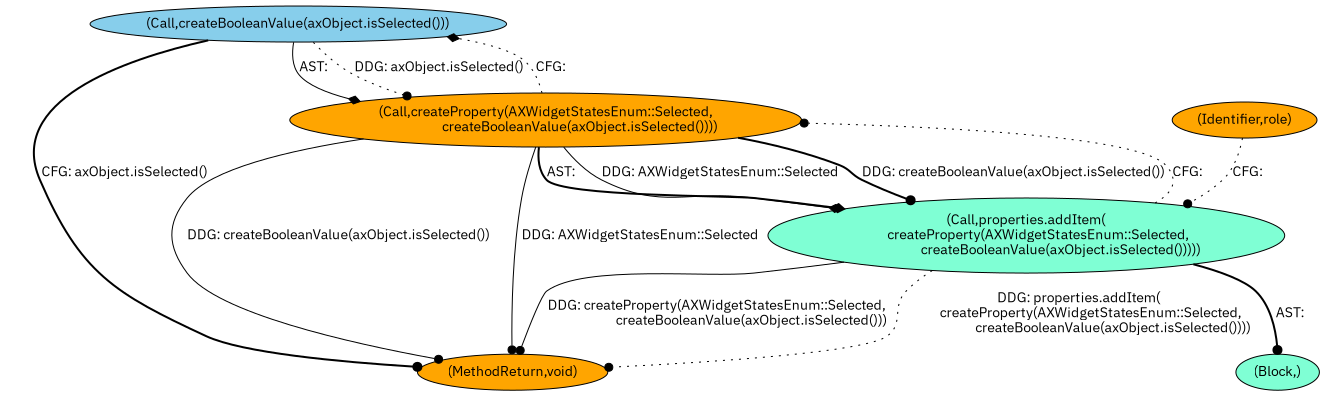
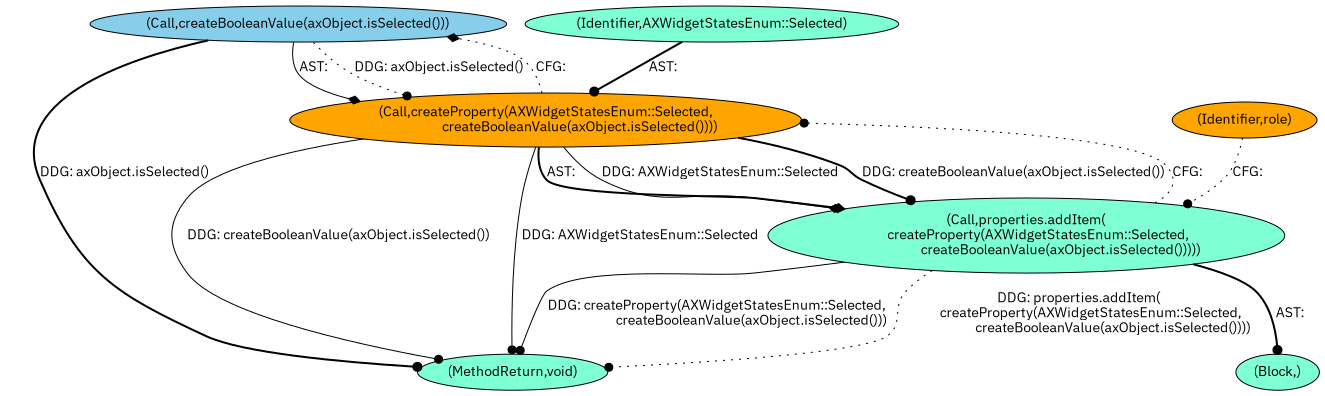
node "(Identifier,AXWidgetStatesEnum::Selected)": added
edge "(Call,createBooleanValue(axObject.isSelected()))" -> "(MethodReturn,void)": label "CFG: axObject.isSelected()" -> "DDG: axObject.isSelected()"
node "(MethodReturn,void)": fillcolor orange -> aquamarine
